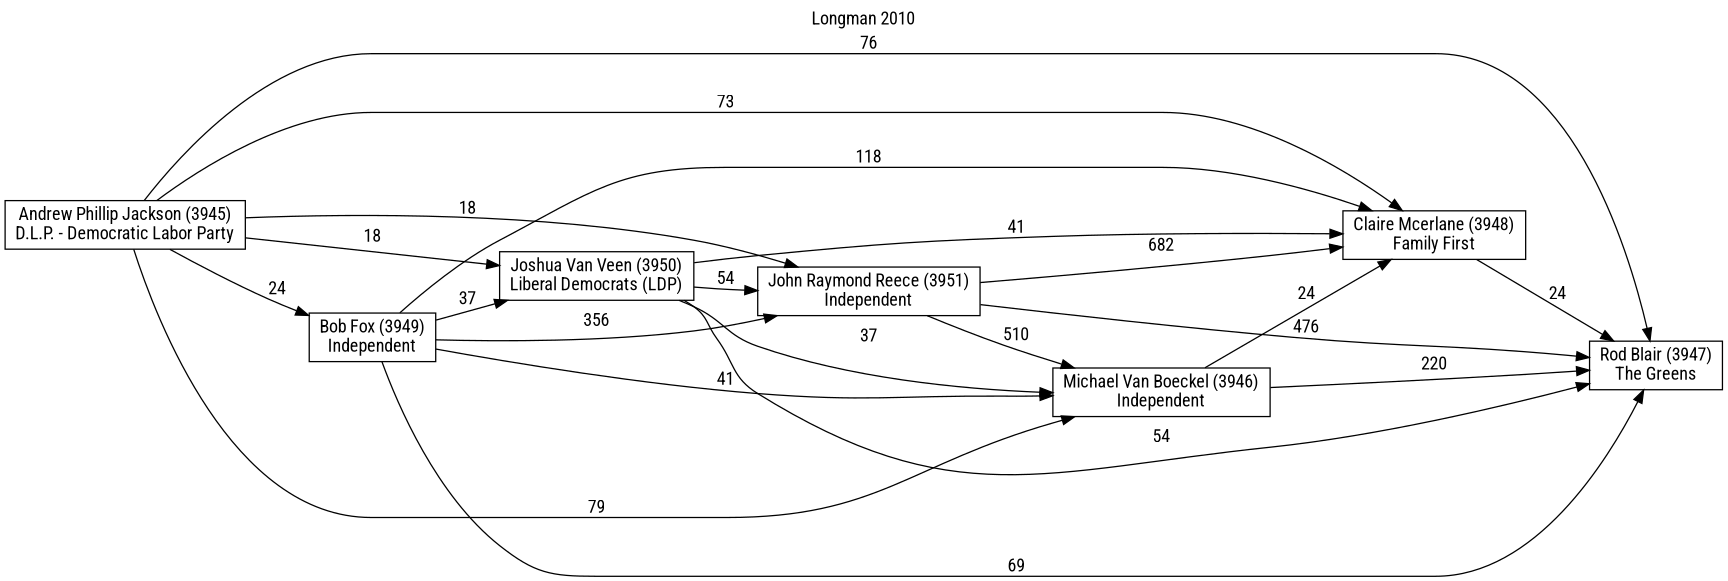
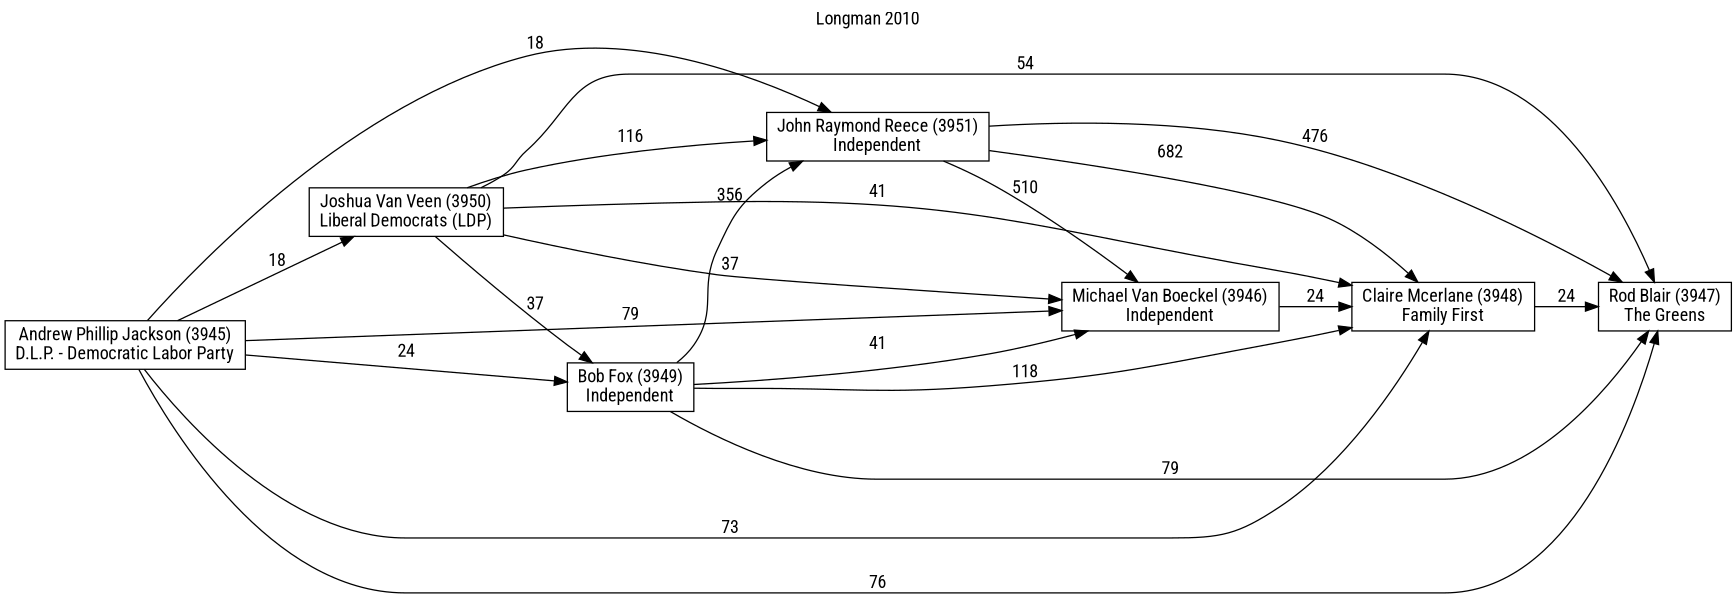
edge "Joshua Van Veen (3950) Liberal Democrats (LDP)" -> "John Raymond Reece (3951) Independent": label "54" -> "116"
edge "Bob Fox (3949) Independent" -> "Joshua Van Veen (3950) Liberal Democrats (LDP)": reversed
edge "Michael Van Boeckel (3946) Independent" -> "Rod Blair (3947) The Greens": removed, label "220"
edge "Bob Fox (3949) Independent" -> "Rod Blair (3947) The Greens": label "69" -> "79"
